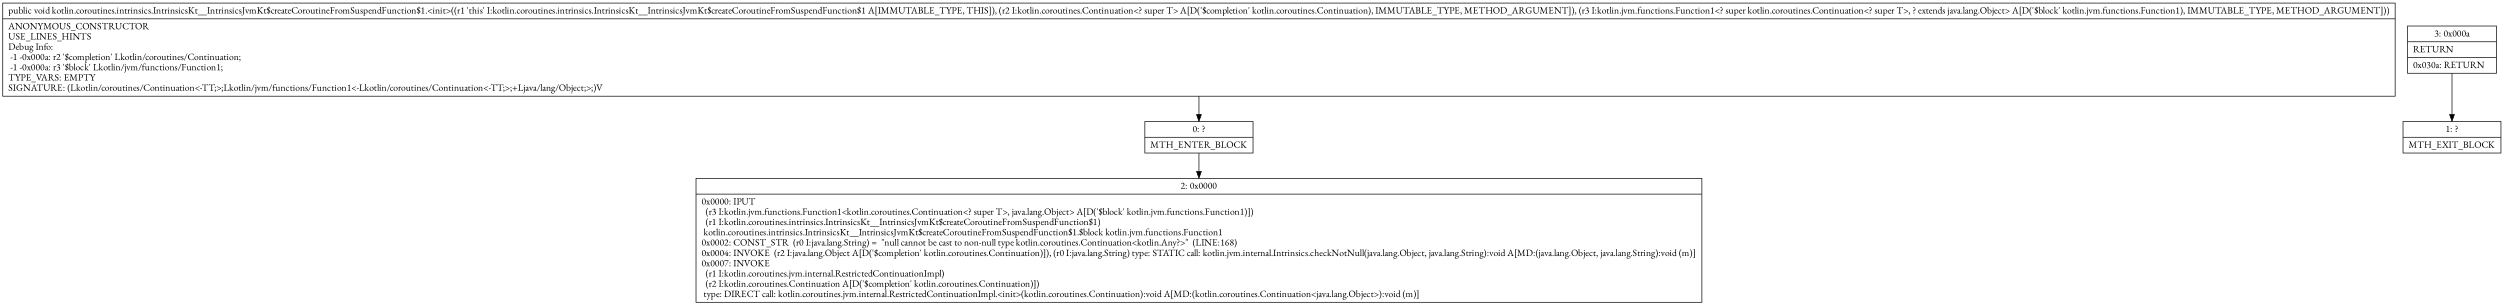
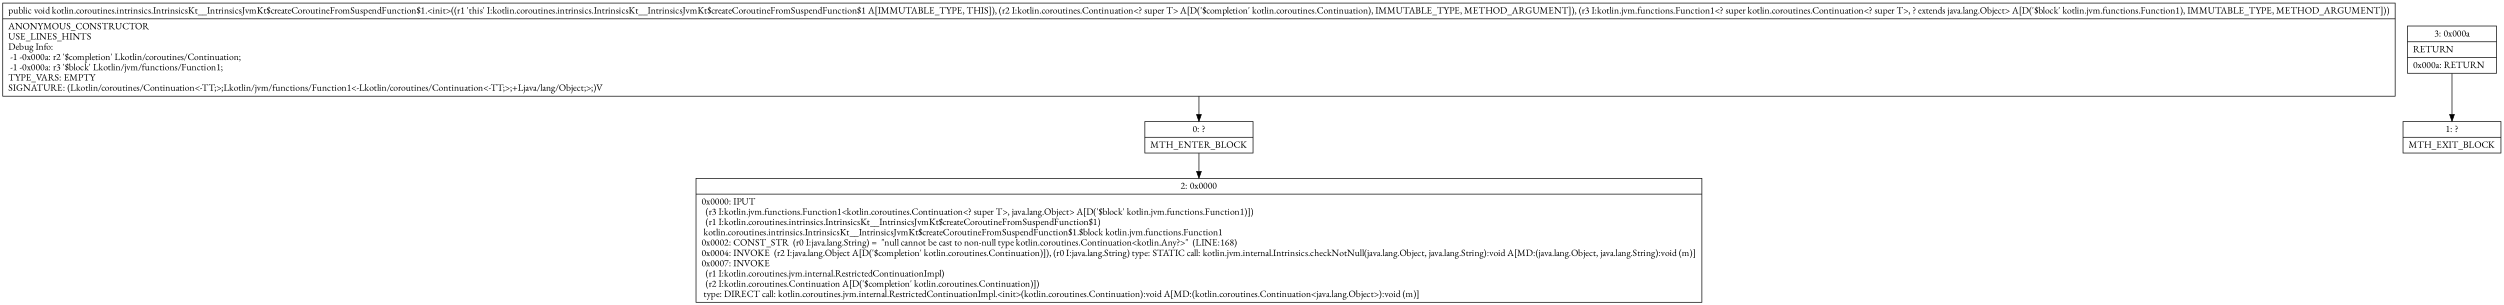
node "3: 0x000a": text "0x030a: RETURN" -> "0x000a: RETURN"
